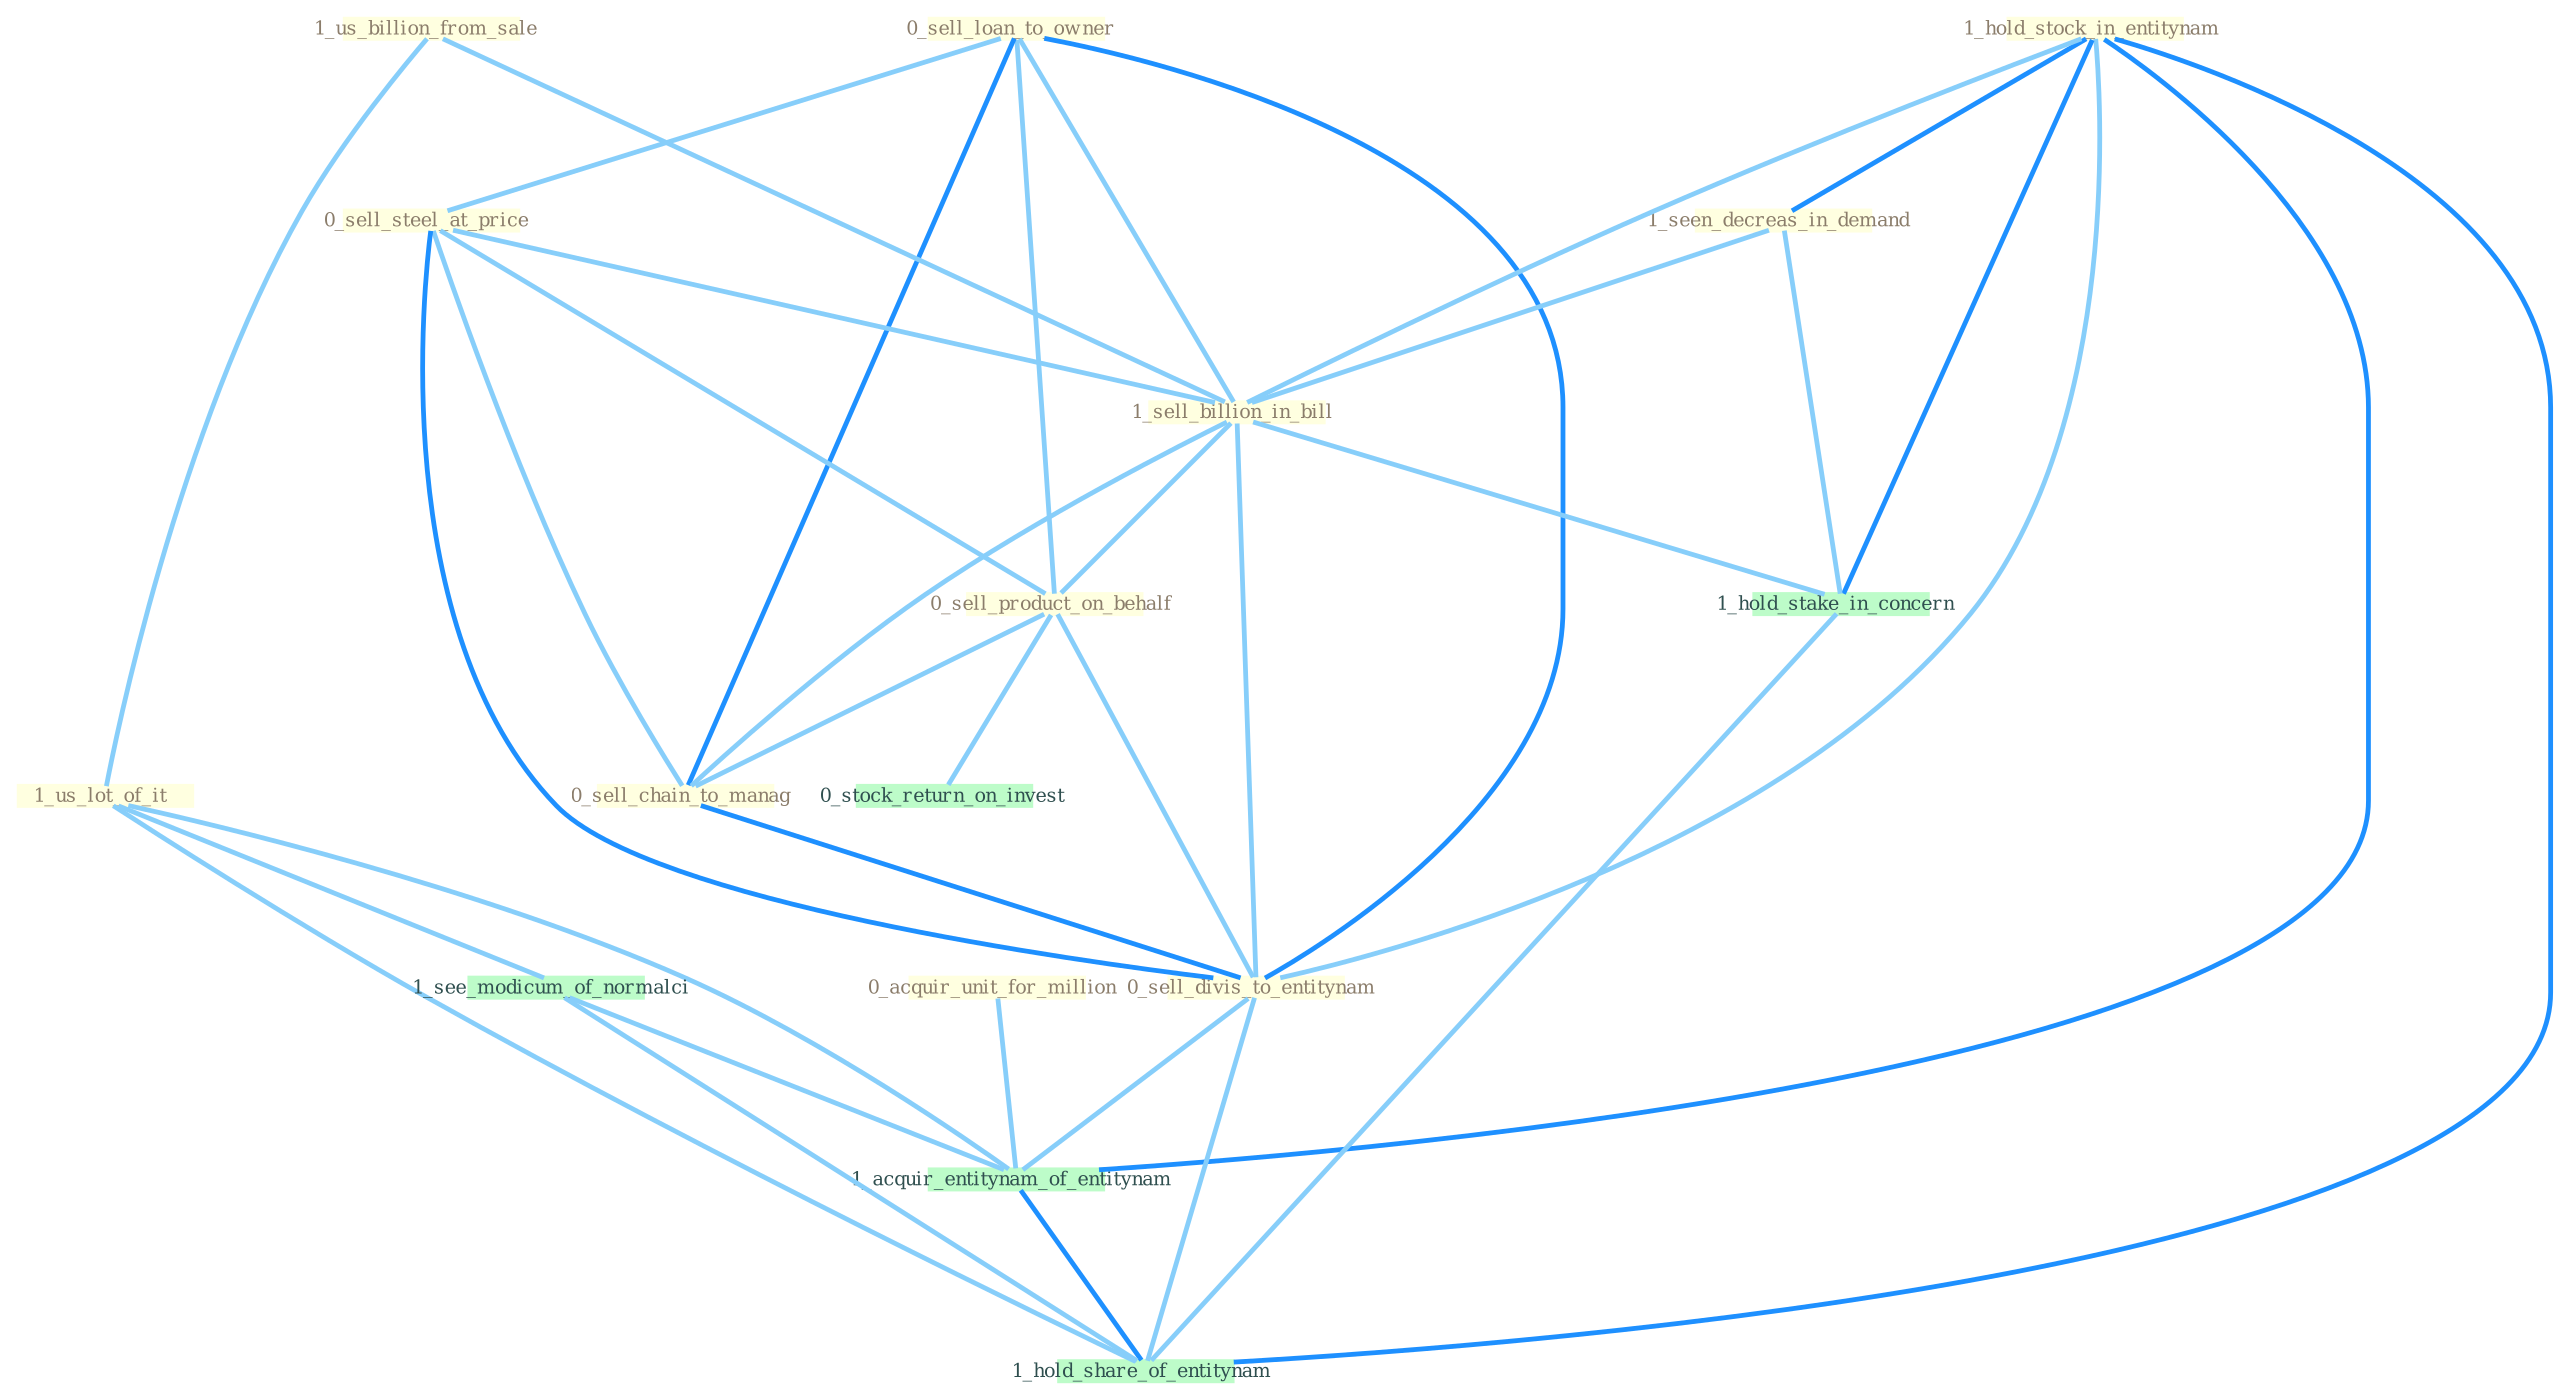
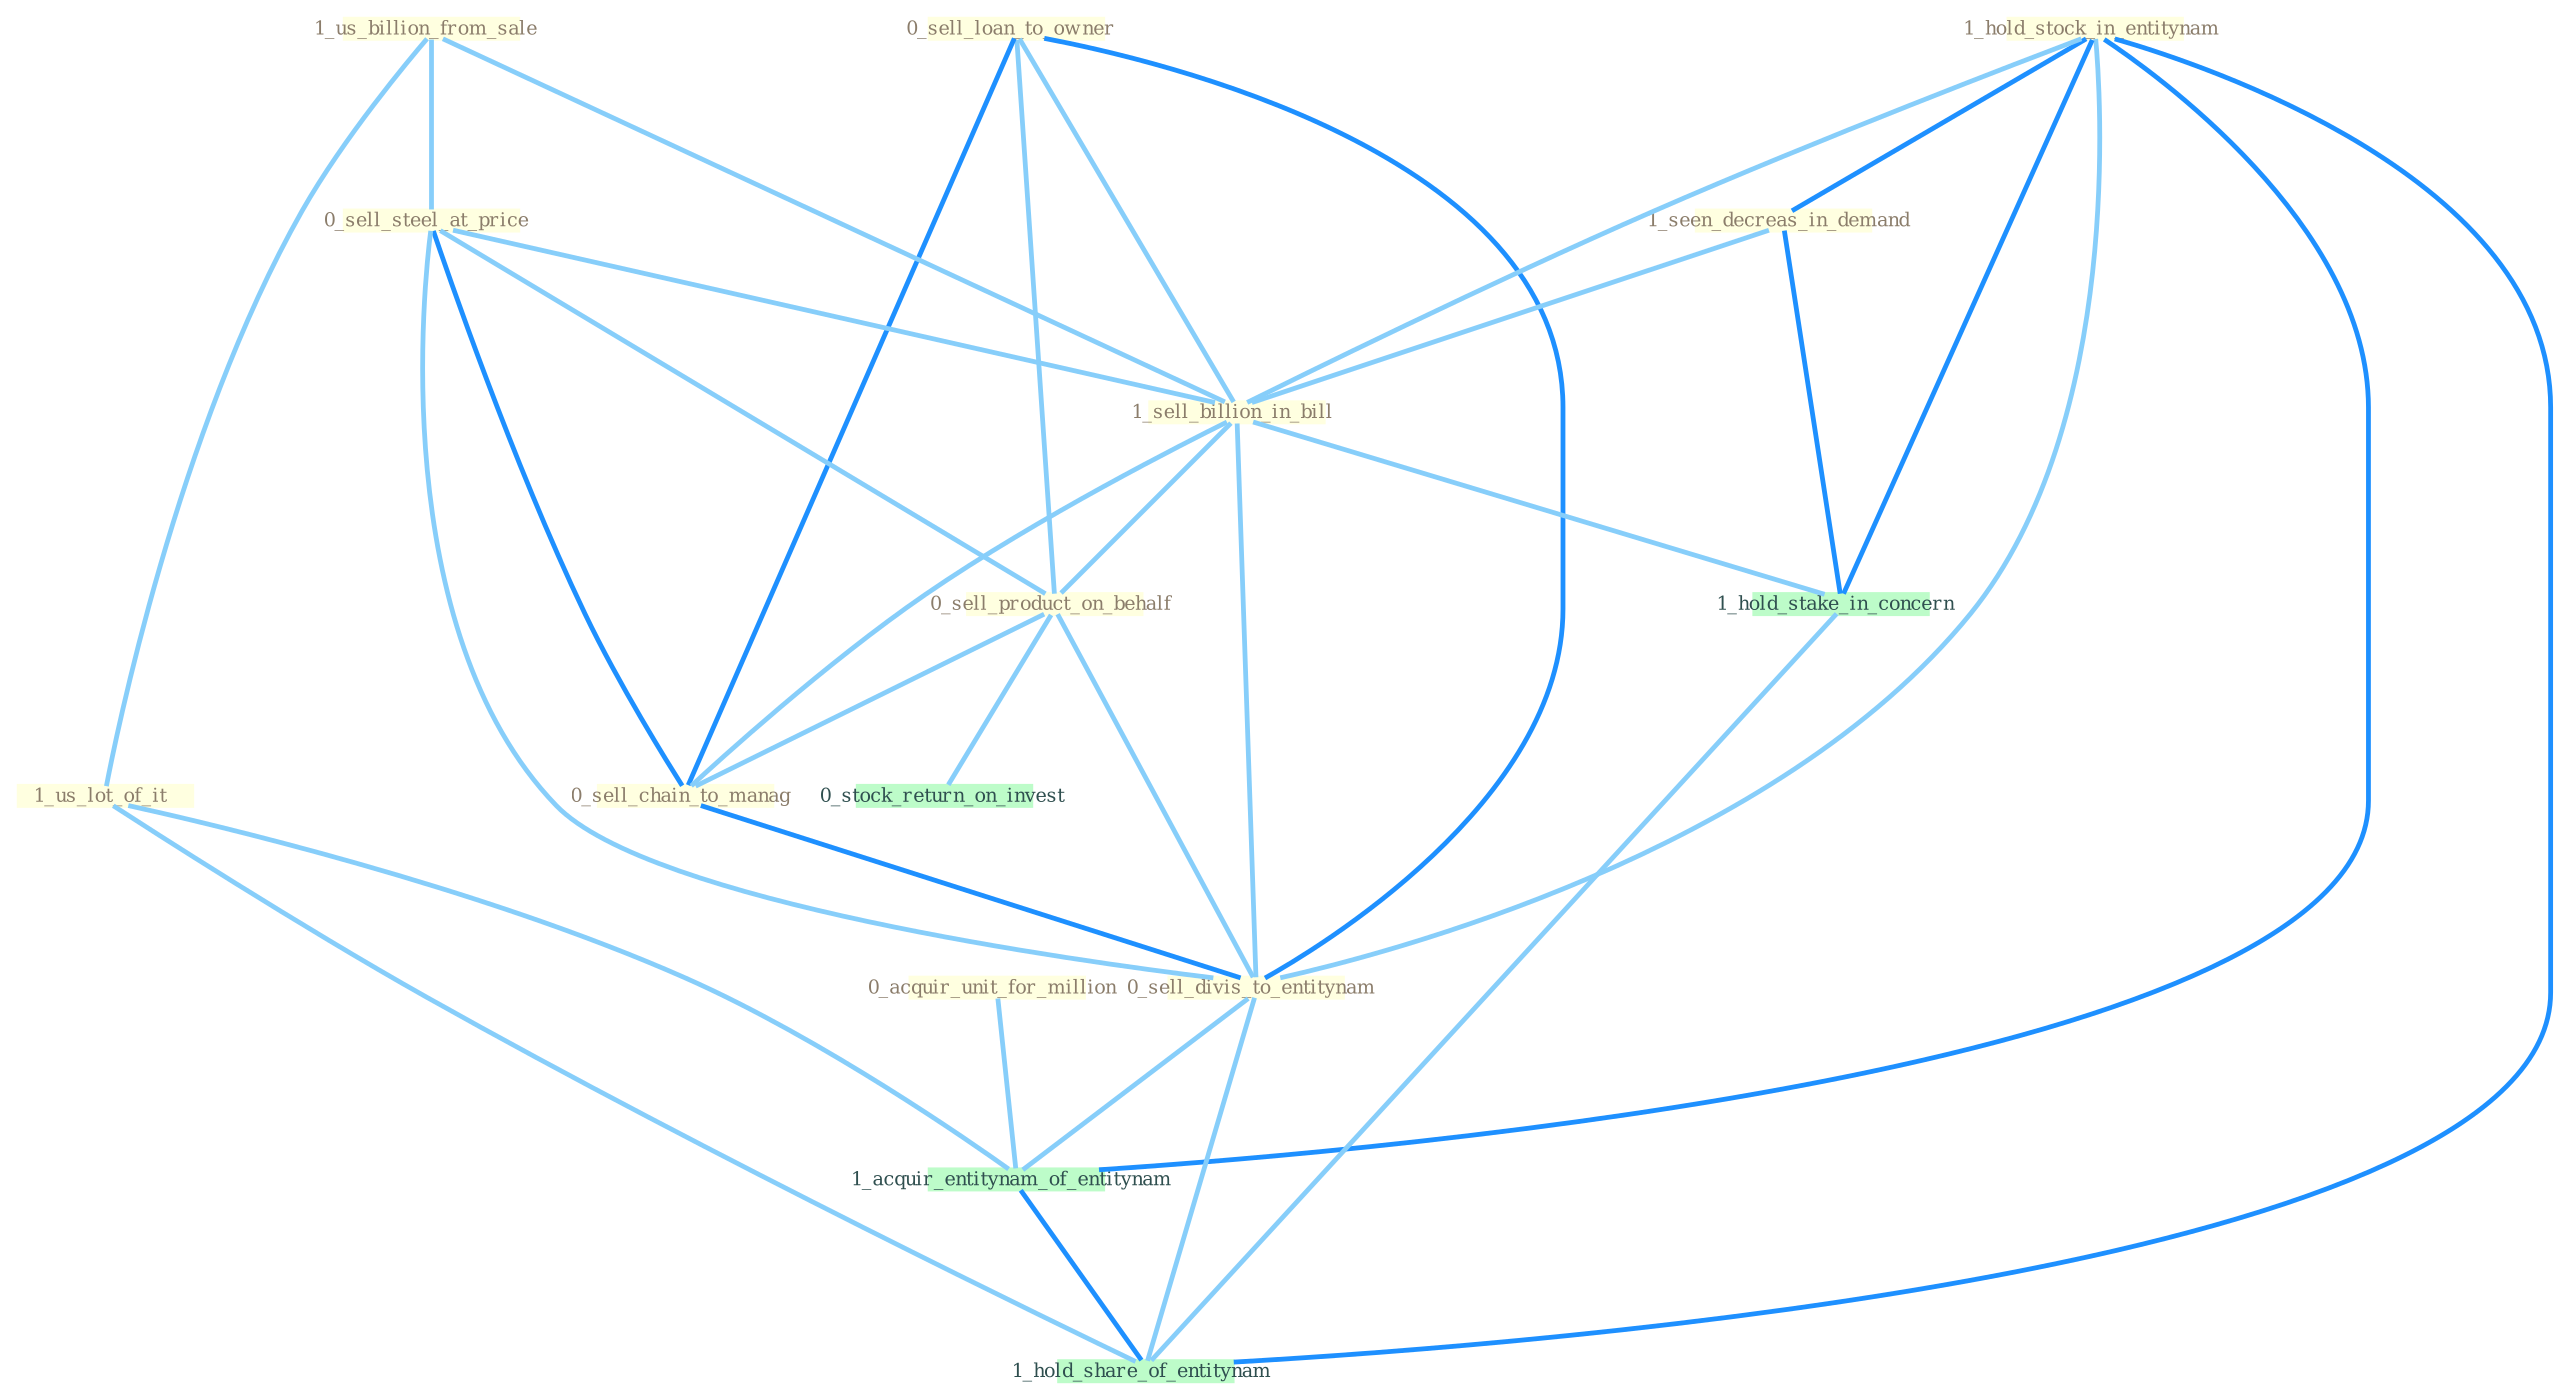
edge "0_sell_loan_to_owner" -- "0_sell_steel_at_price": now "1_us_billion_from_sale" -- "0_sell_steel_at_price"
edge "1_seen_decreas_in_demand" -- "1_hold_stake_in_concern": color #87cefa -> #1e90ff
edge "0_sell_steel_at_price" -- "0_sell_chain_to_manag": color #87cefa -> #1e90ff
edge "0_sell_steel_at_price" -- "0_sell_divis_to_entitynam": color #1e90ff -> #87cefa
node "1_see_modicum_of_normalci": removed
